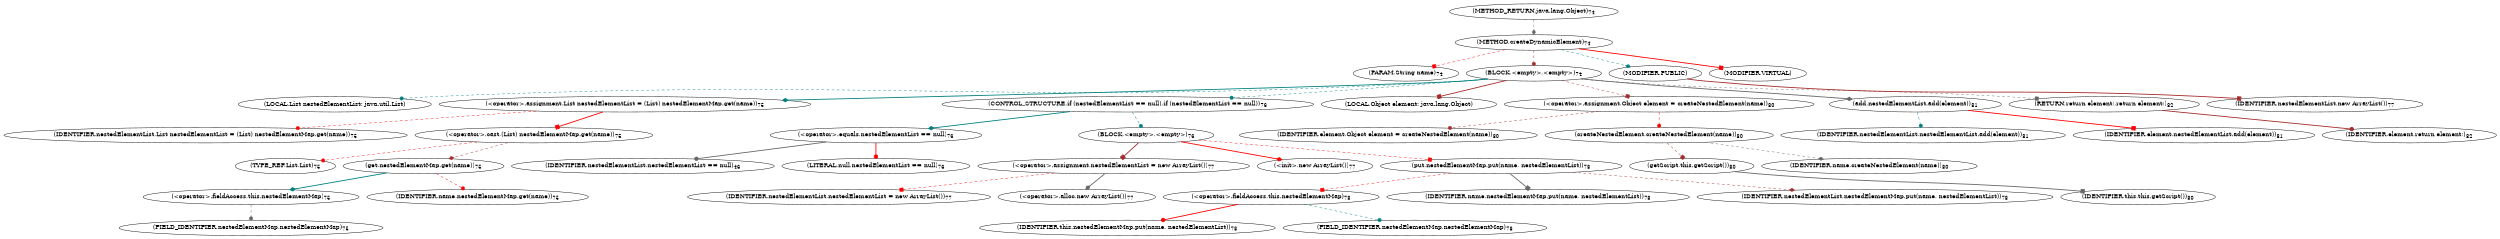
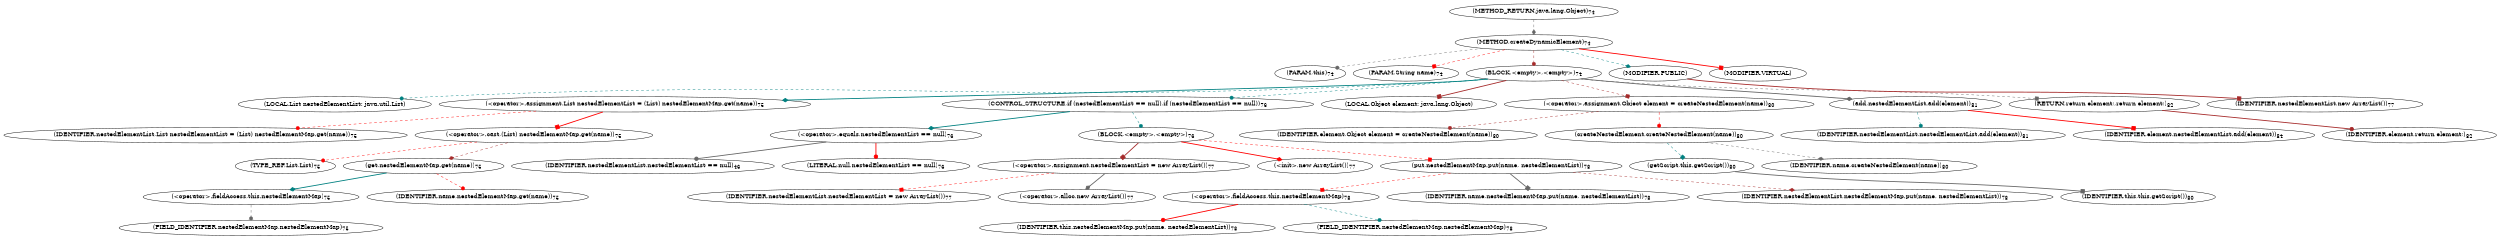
node "(PARAM,this)": added
node "(IDENTIFIER,element,nestedElementList.add(element))": text "81" -> "84"
edge "(createNestedElement,createNestedElement(name))" -> "(getScript,this.getScript())": color brown -> teal
